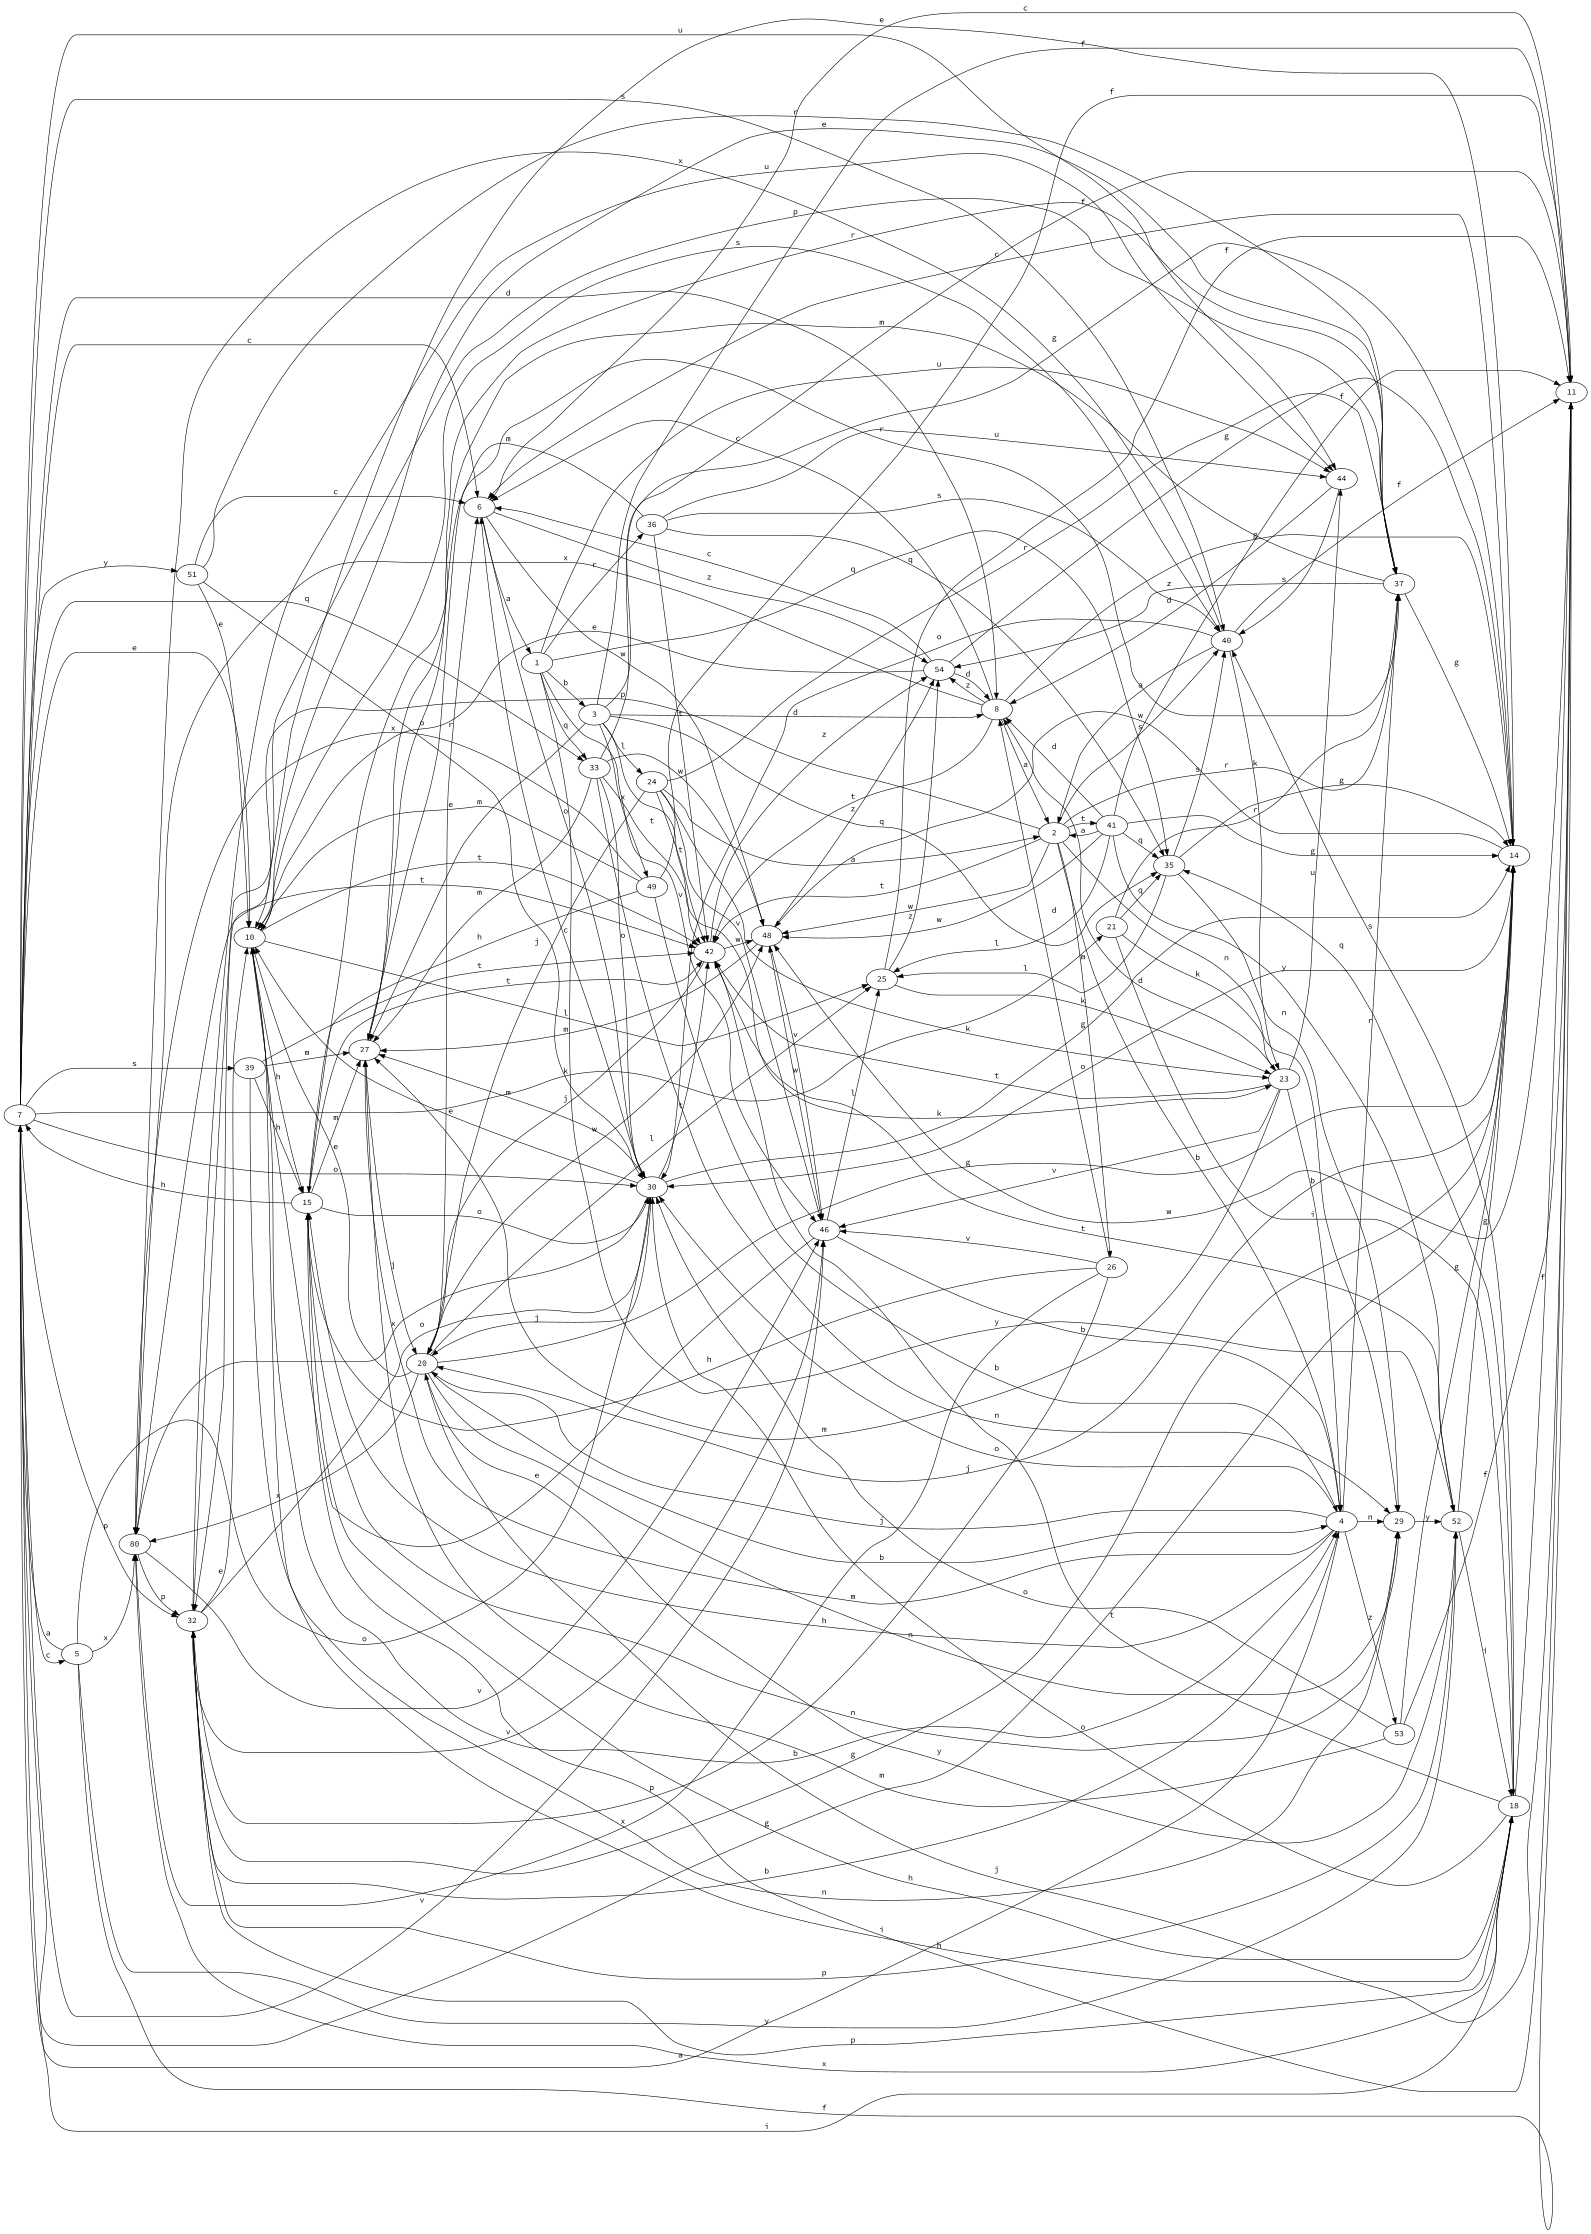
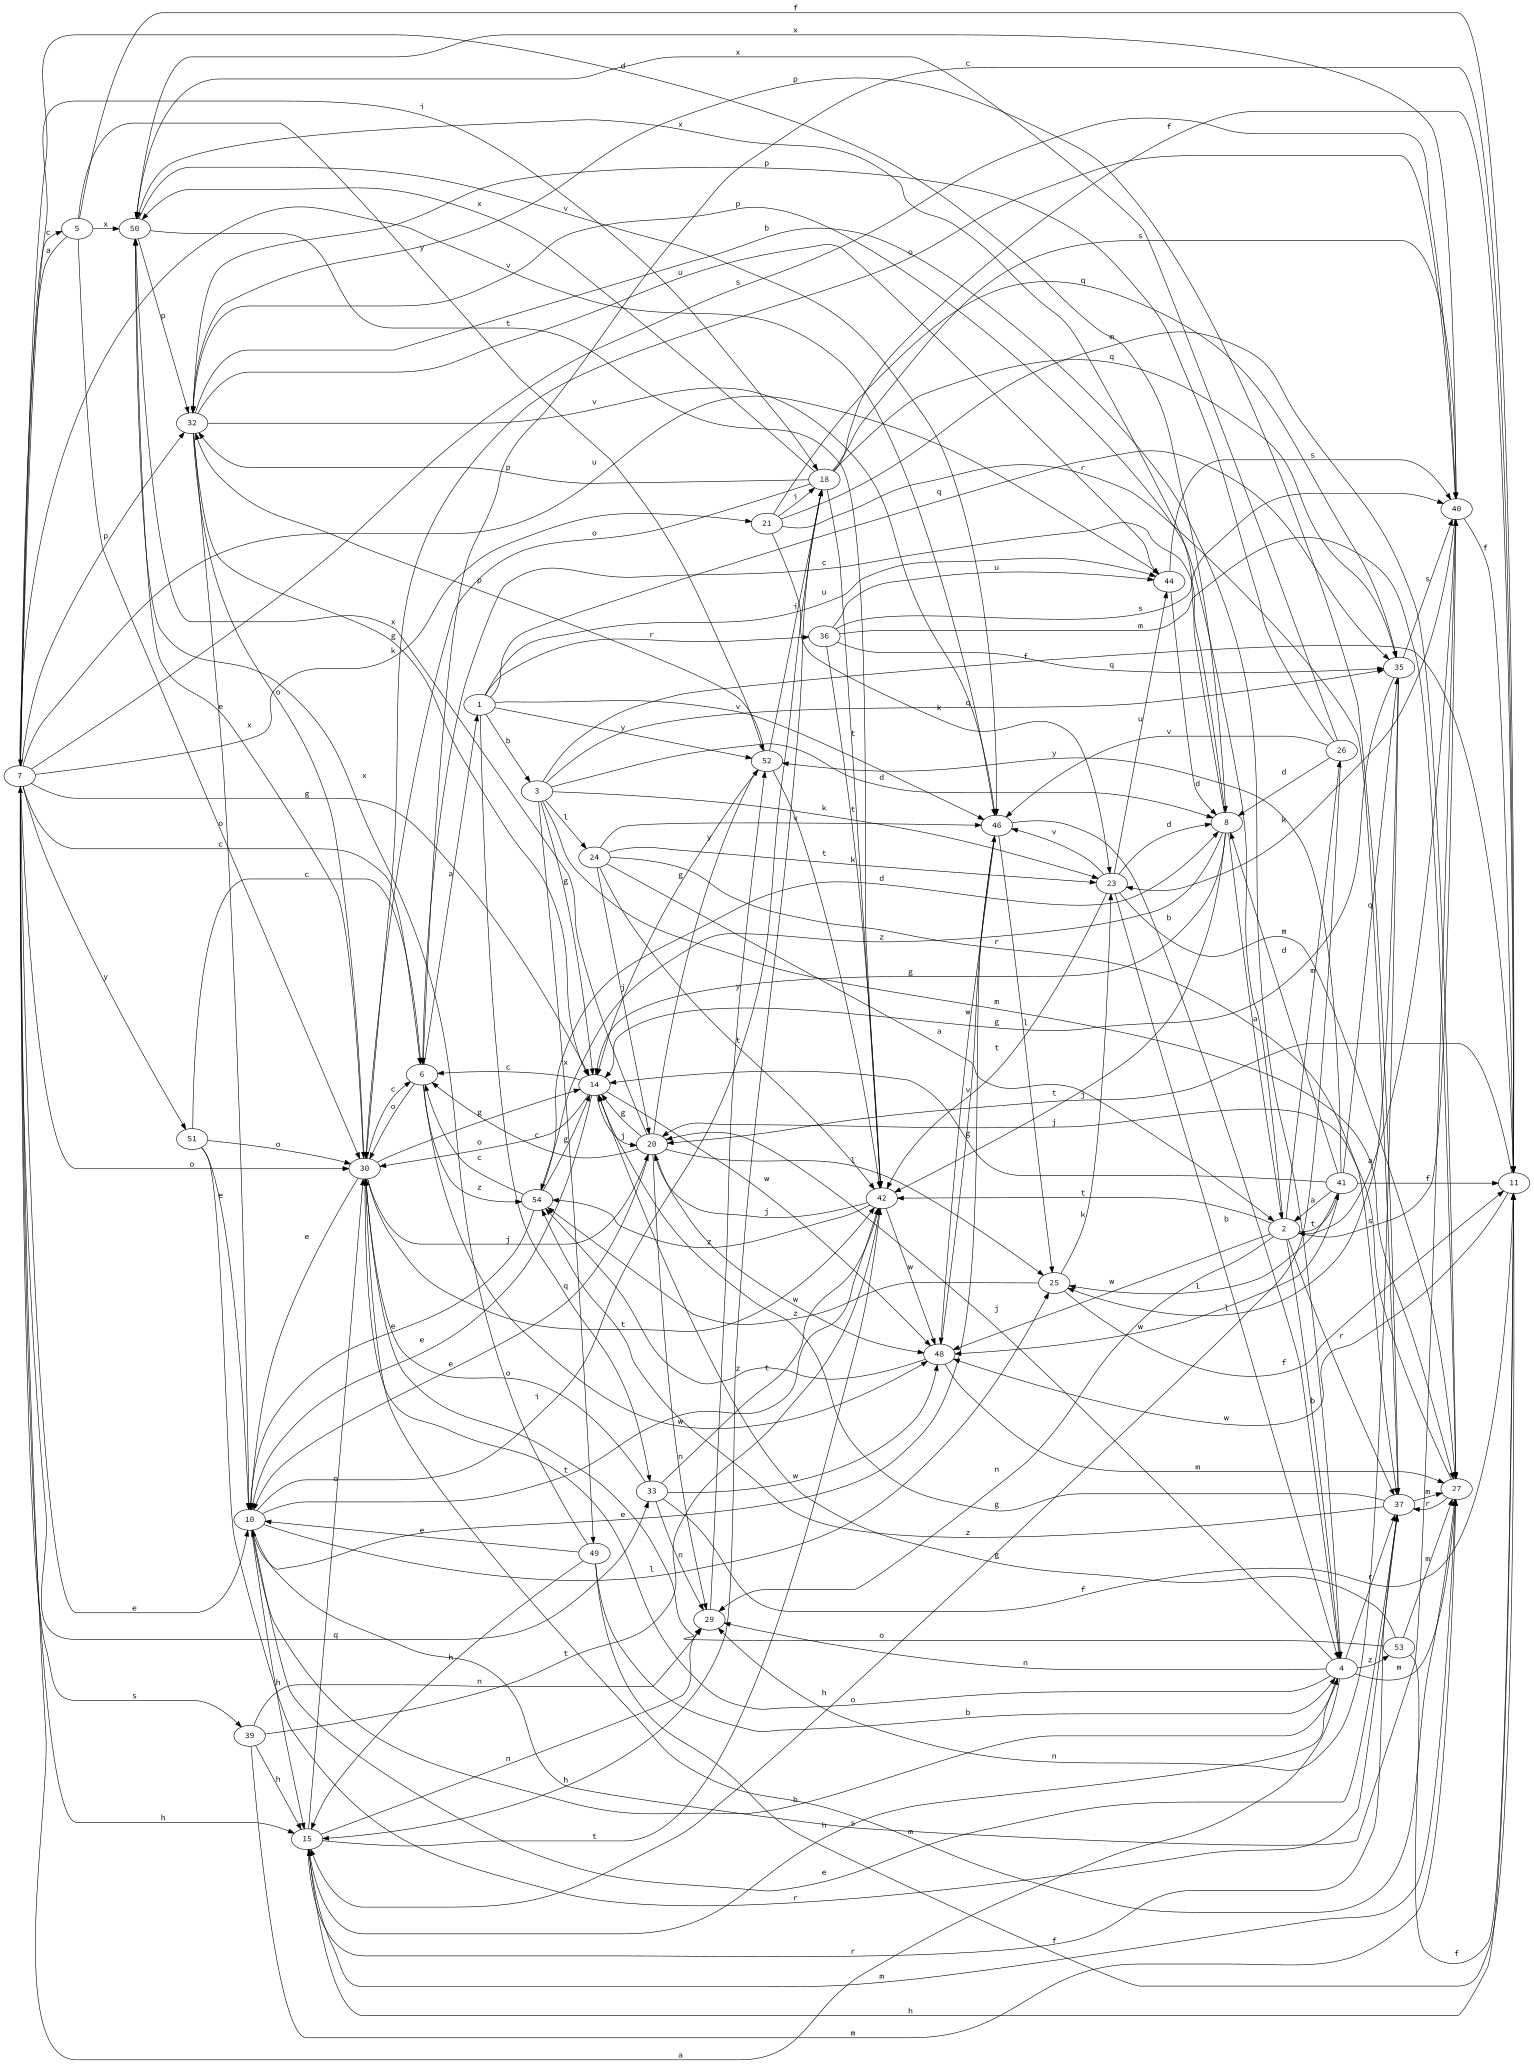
edge "20" -> "6": label "r" -> "c"
edge "33" -> "27": now "21" -> "27"
edge "15" -> "7": reversed
node "80": label "80" -> "50"
edge "20" -> "4": removed, label "b"
